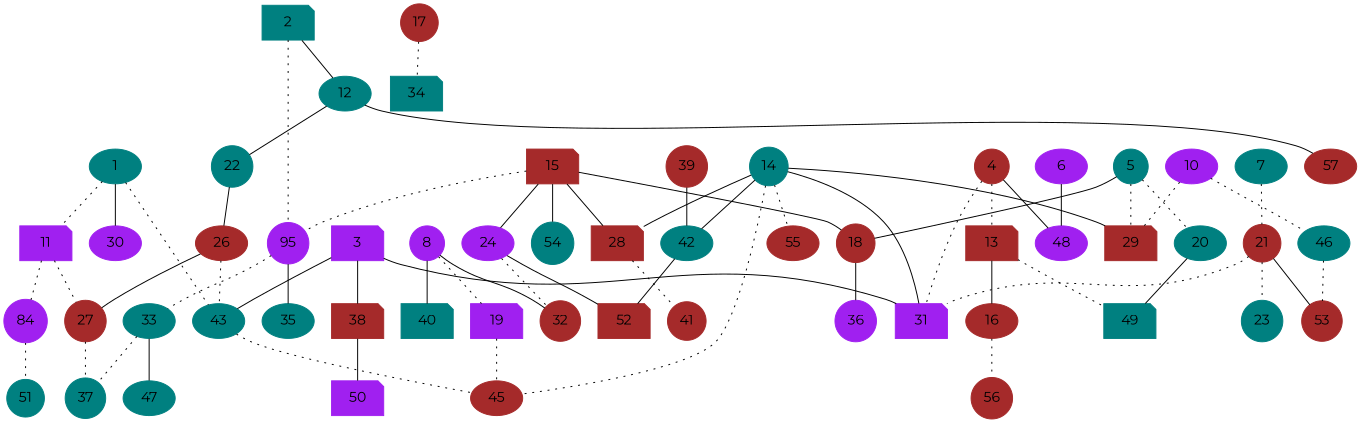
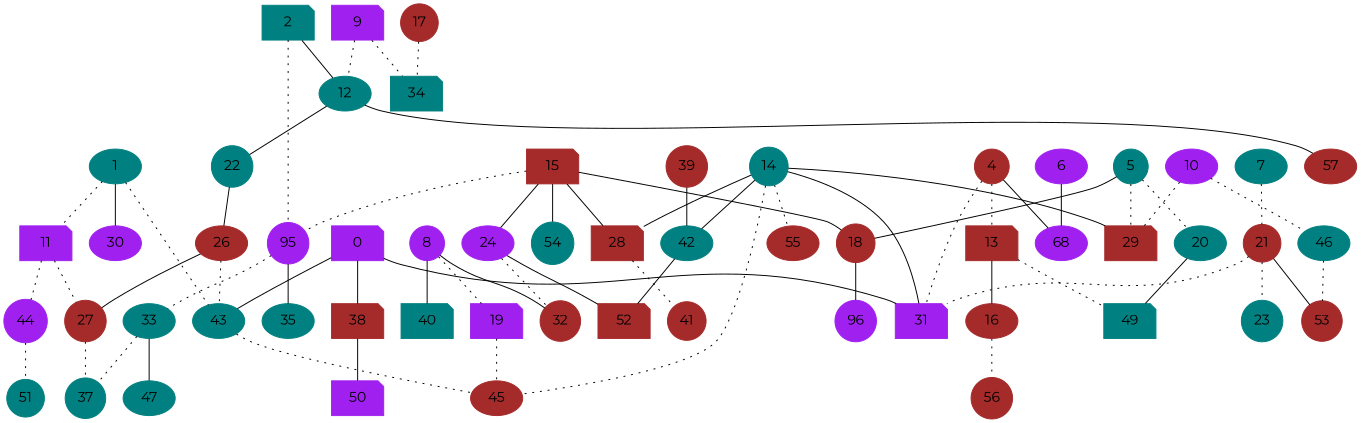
node "9": added
node "3": label "3" -> "0"
node "48": label "48" -> "68"
node "84": label "84" -> "44"
node "36": label "36" -> "96"
